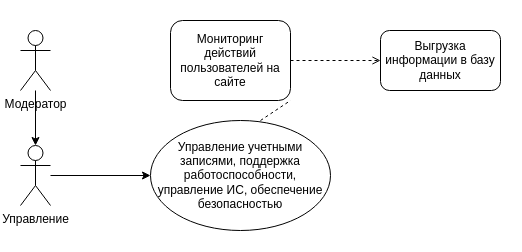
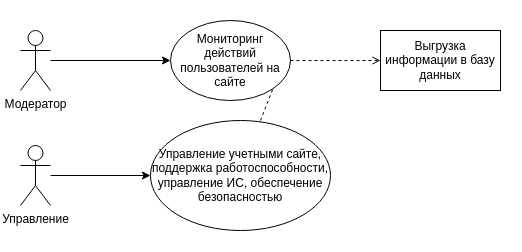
node "Мониторинг действий пользователей на сайте": shape rounded rectangle -> ellipse
node "Выгрузка информации в базу данных": shape rounded rectangle -> rectangle
edge "Модератор" -> "Управление": now "Модератор" -> "Мониторинг действий пользователей на сайте"
node "Управление учетными записями, поддержка работоспособности, управление ИС, обеспечение безопасностью": label "Управление учетными записями, поддержка работоспособности, управление ИС, обеспечение безопасностью" -> "Управление учетными сайте, поддержка работоспособности, управление ИС, обеспечение безопасностью"
